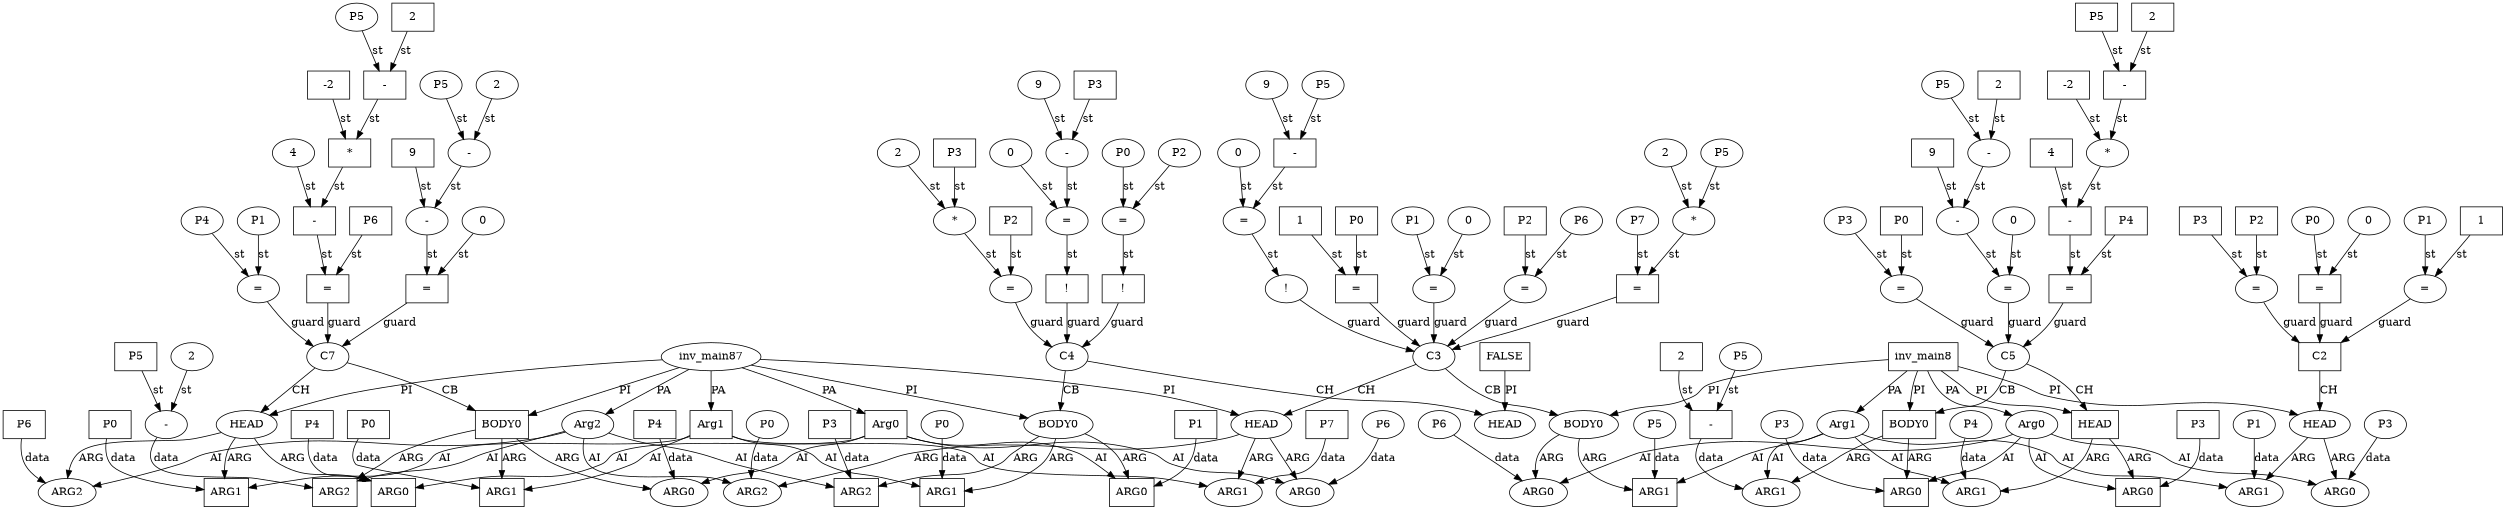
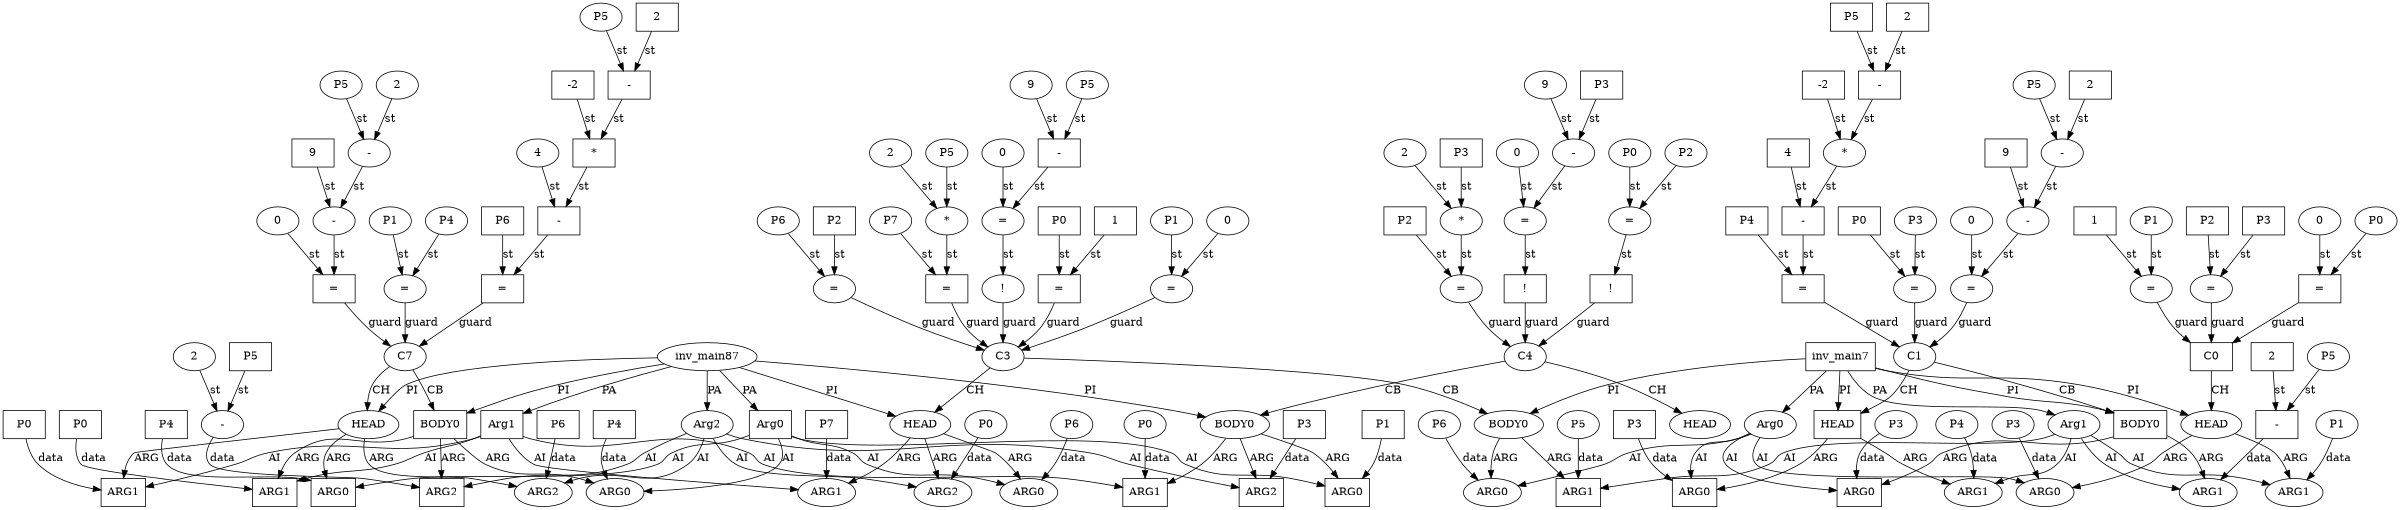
node "FALSE": removed
node "inv_main8": label "inv_main8" -> "inv_main7"
node "C5": label "C5" -> "C1"
node "C2": label "C2" -> "C0"
